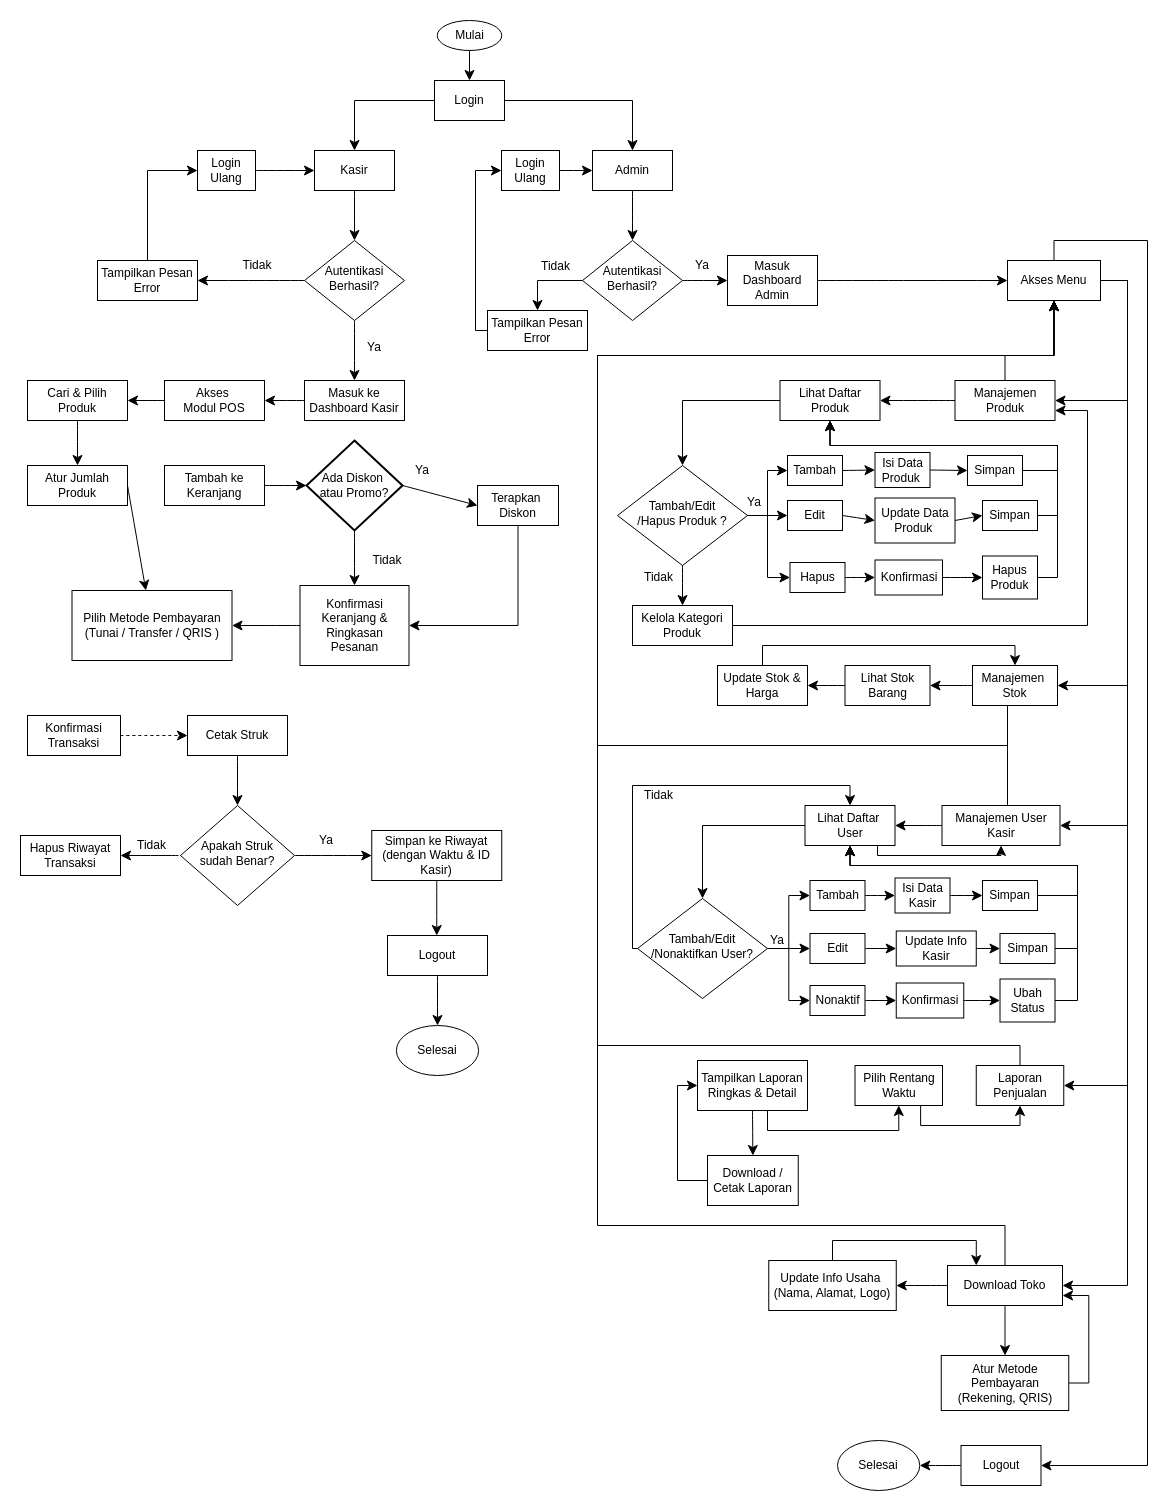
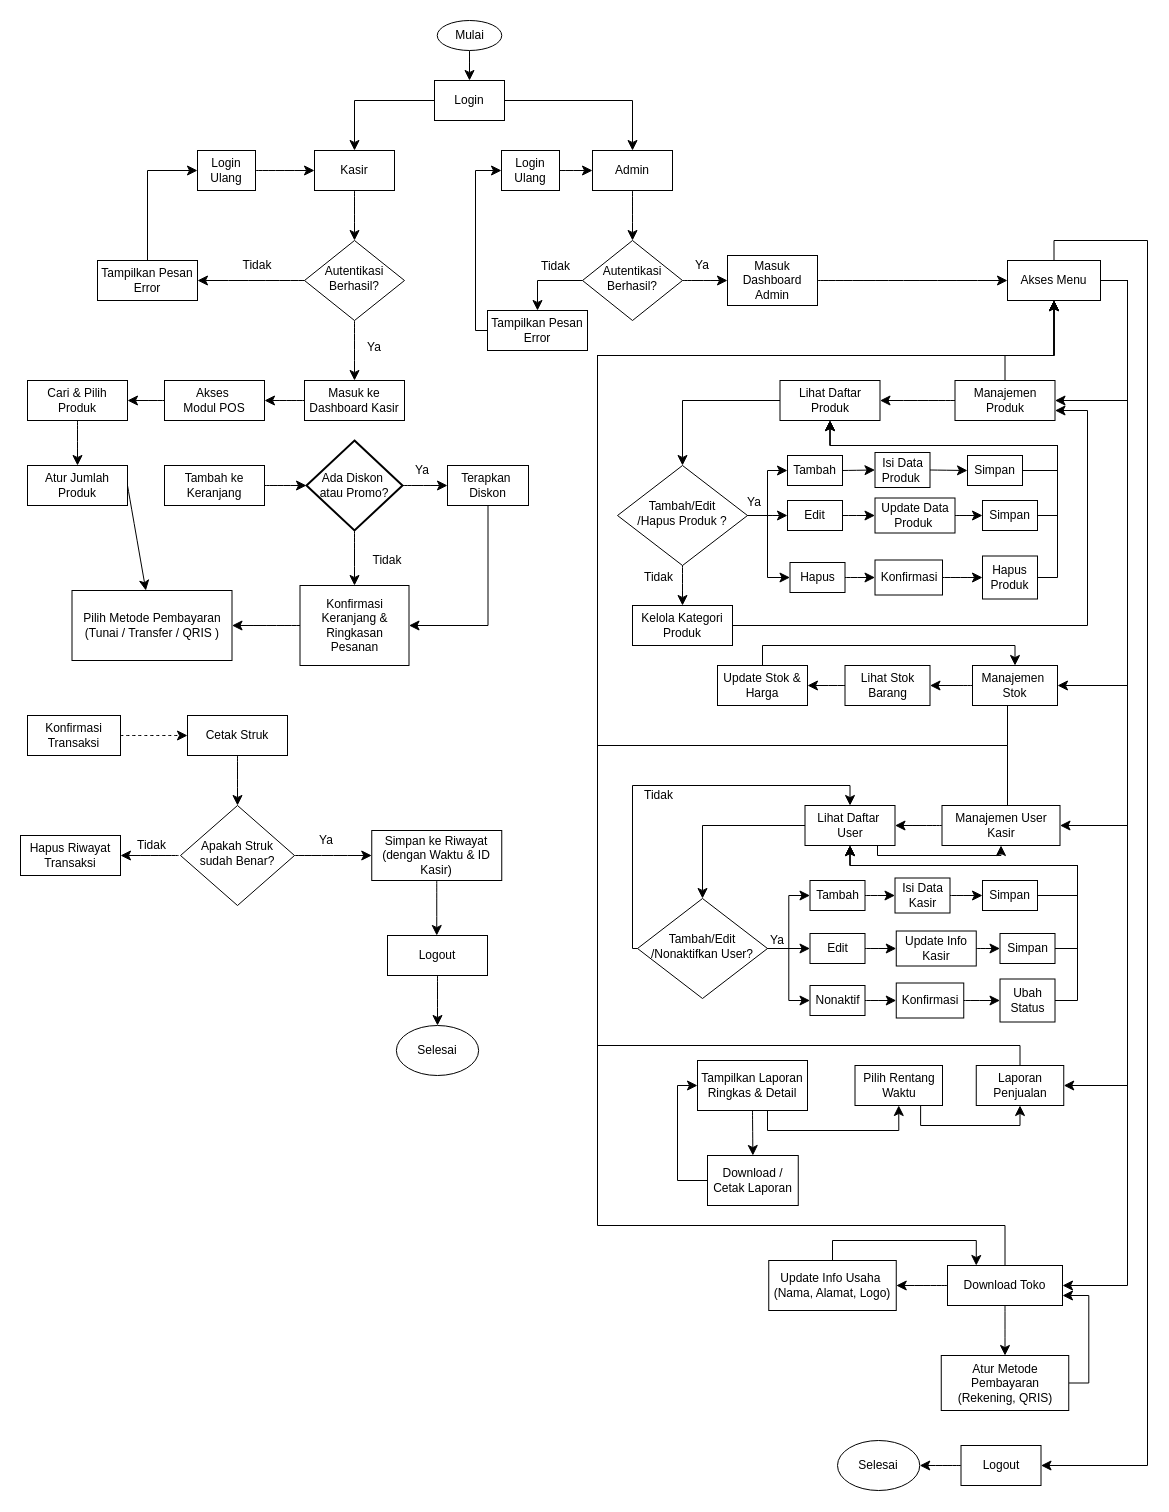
node "Terapkan Diskon": moved (518, 506) -> (488, 486)
node "Update Data Produk": size 80x45 -> 80x35
